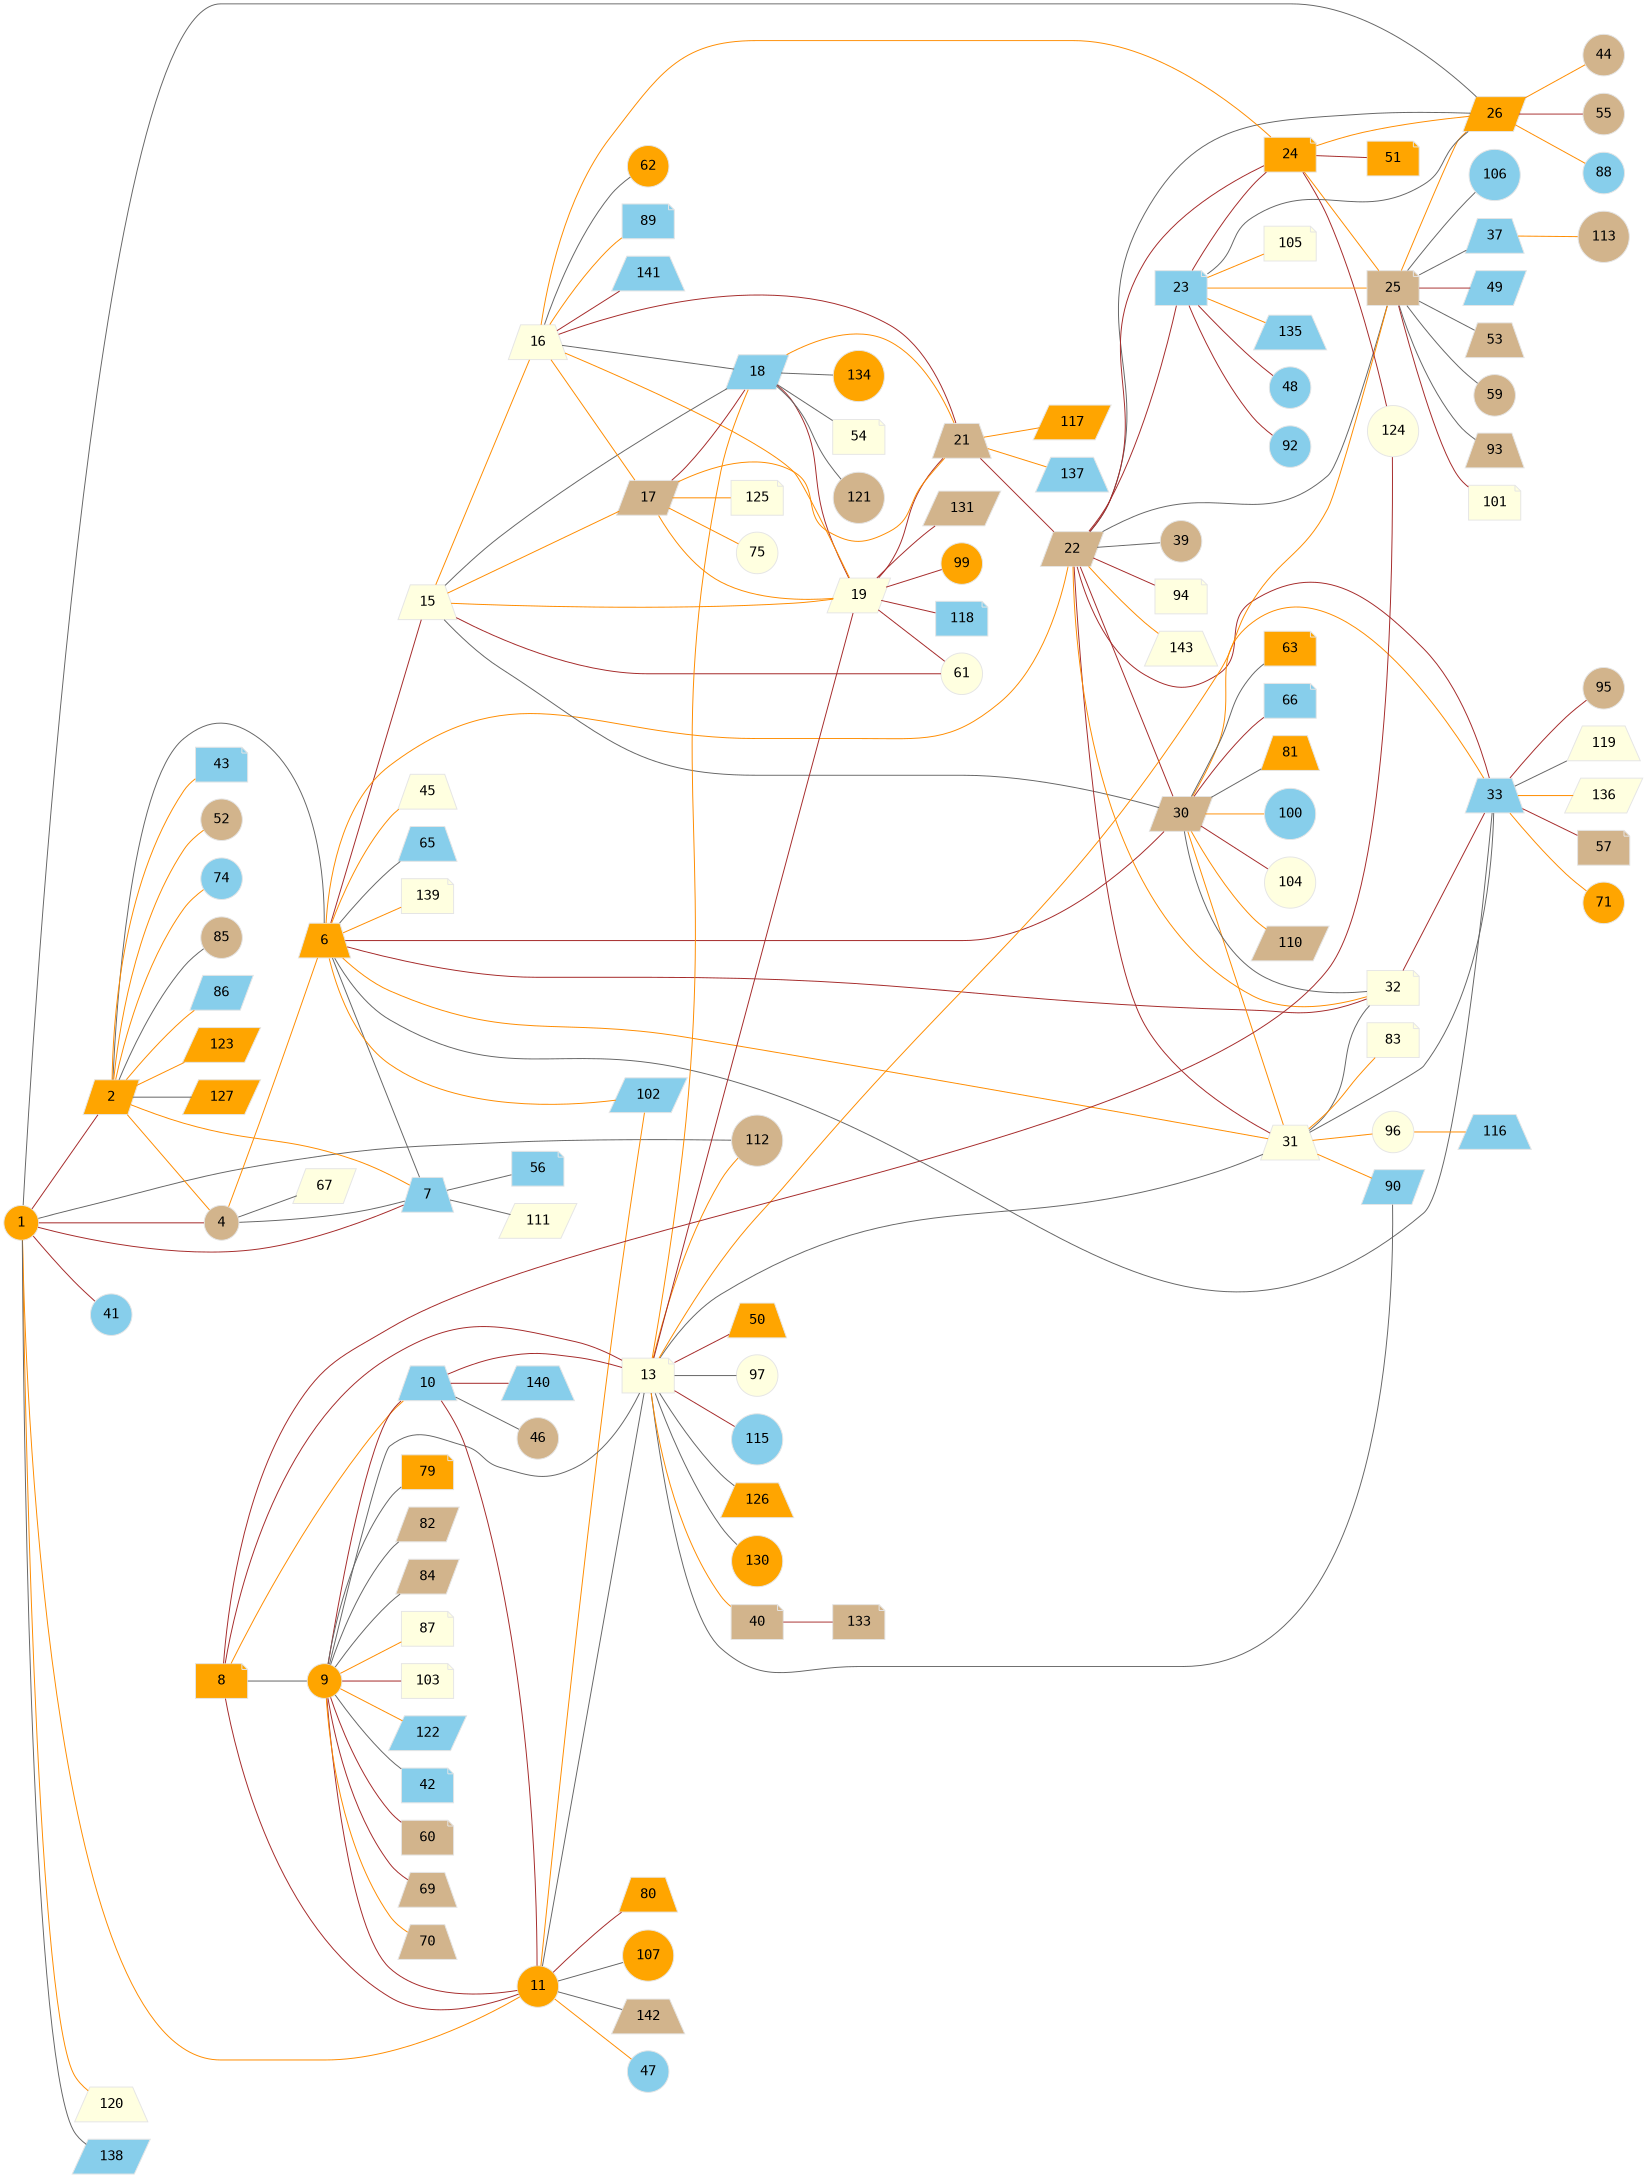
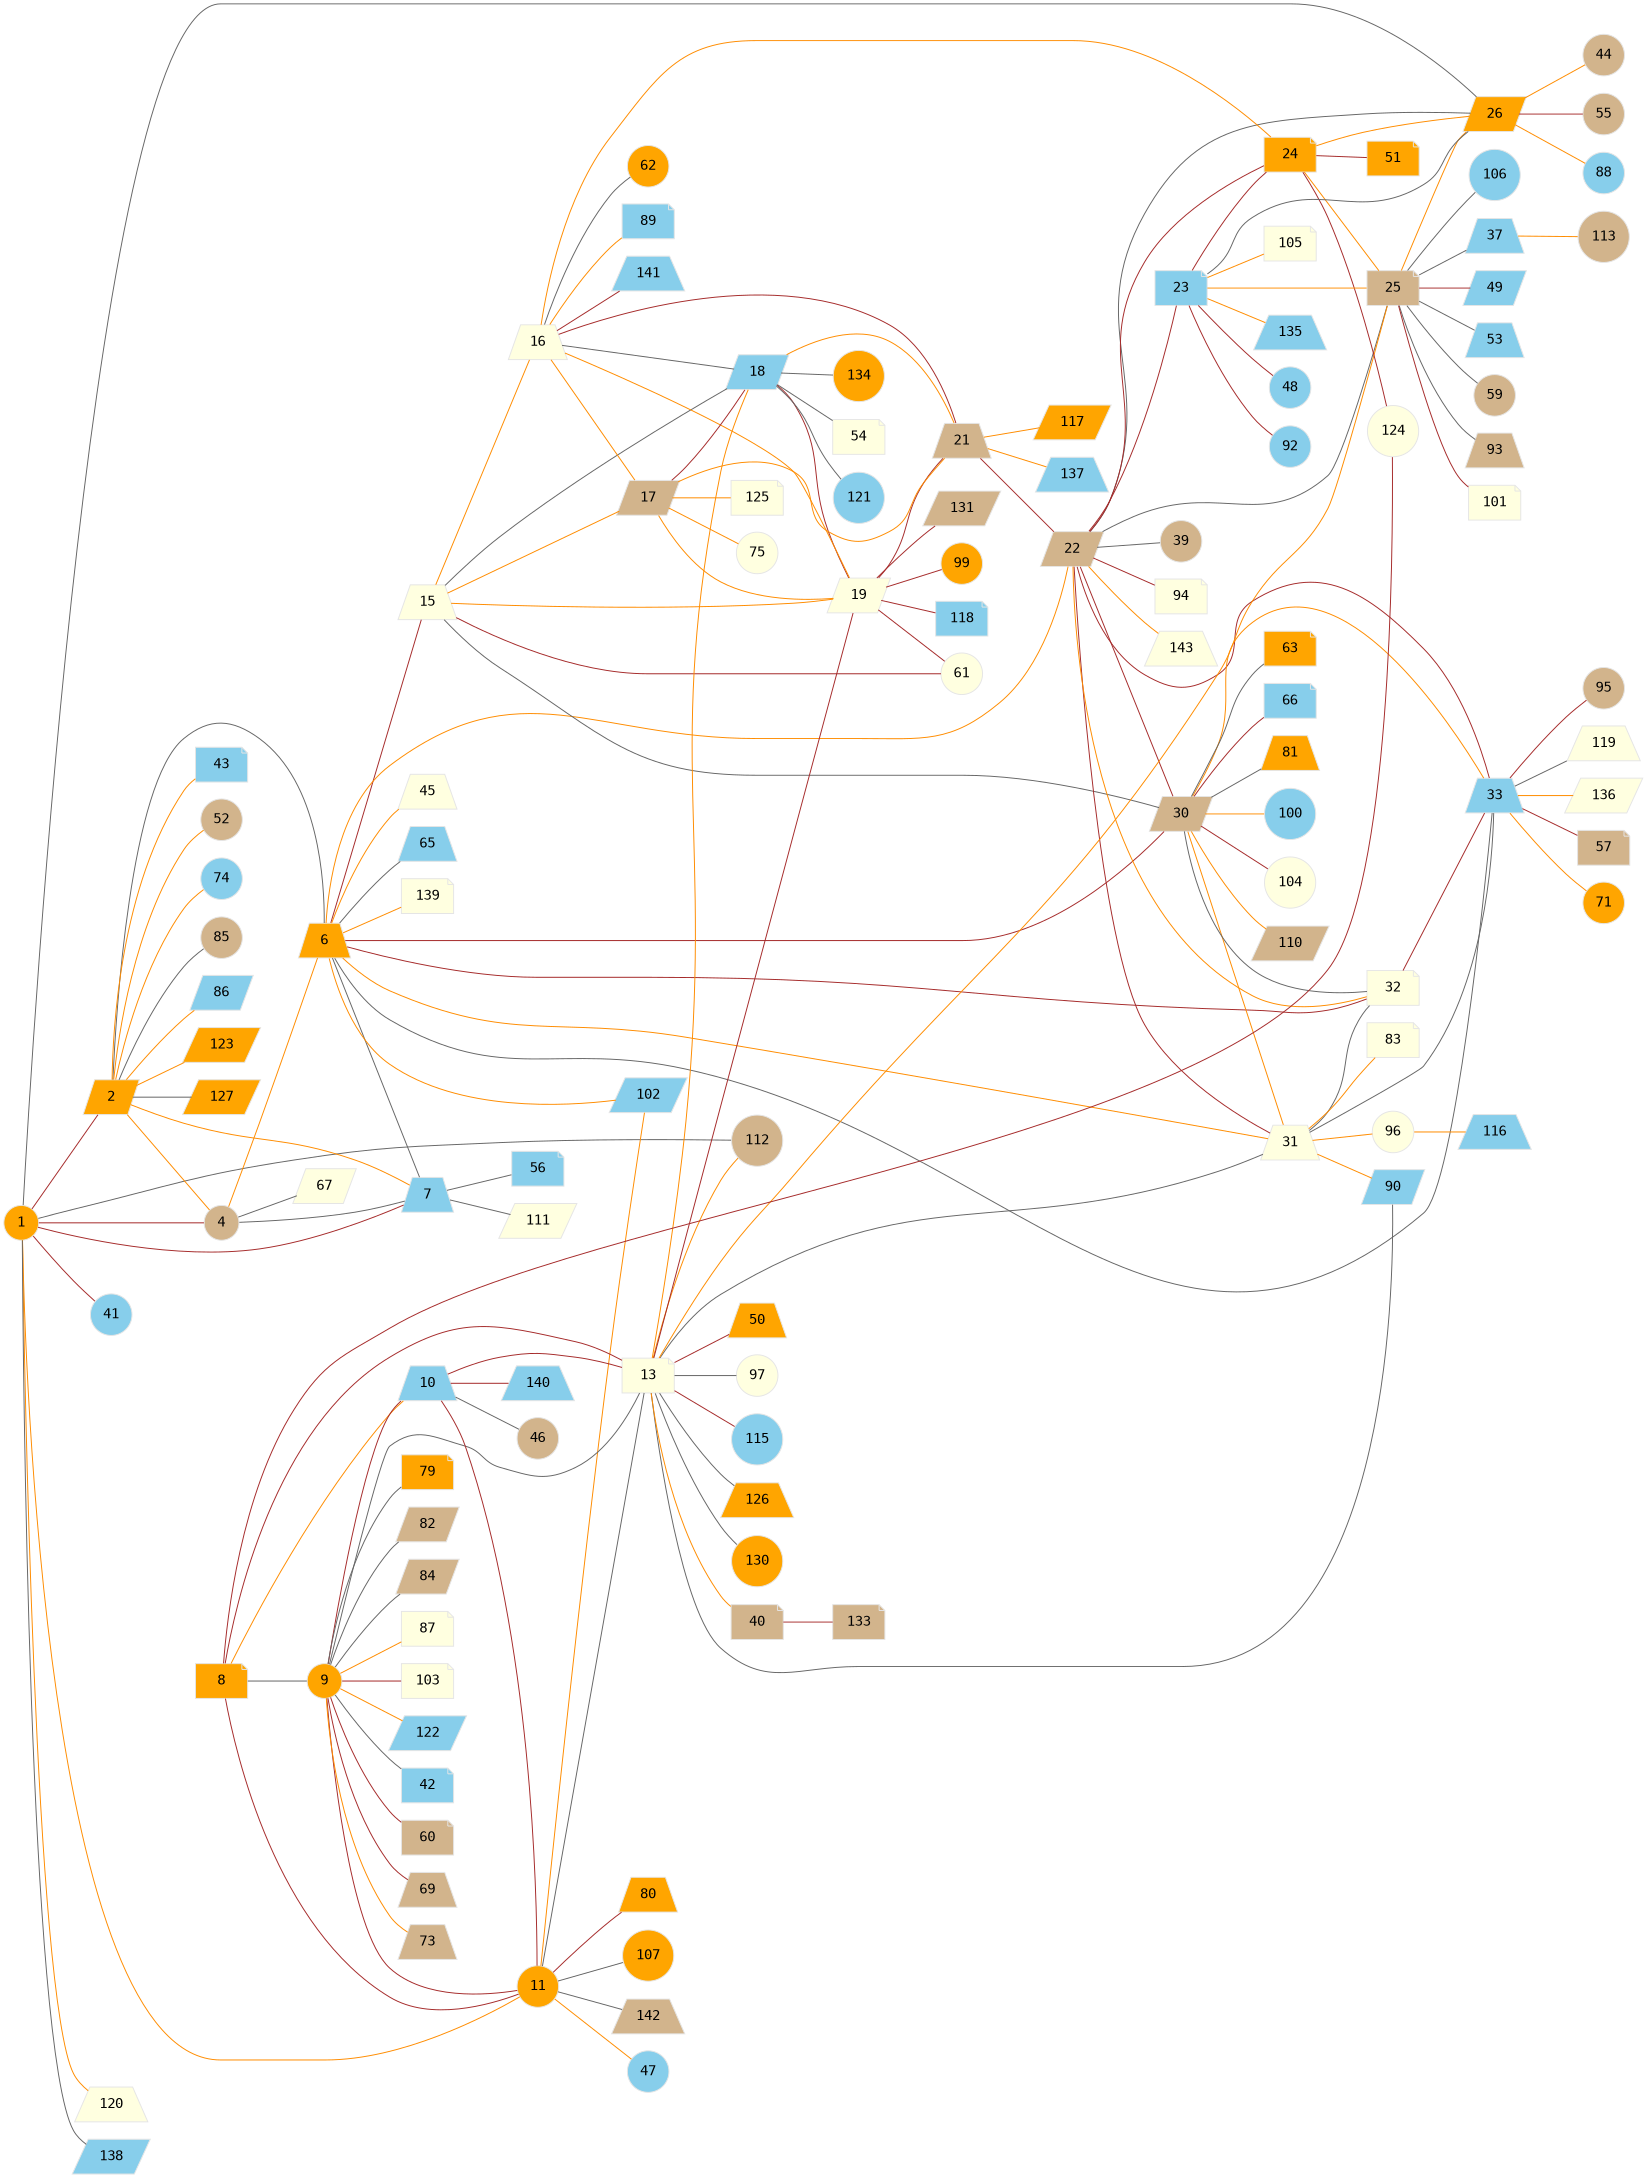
node "53": fillcolor tan -> skyblue
node "121": fillcolor tan -> skyblue
node "70": label "70" -> "73"
